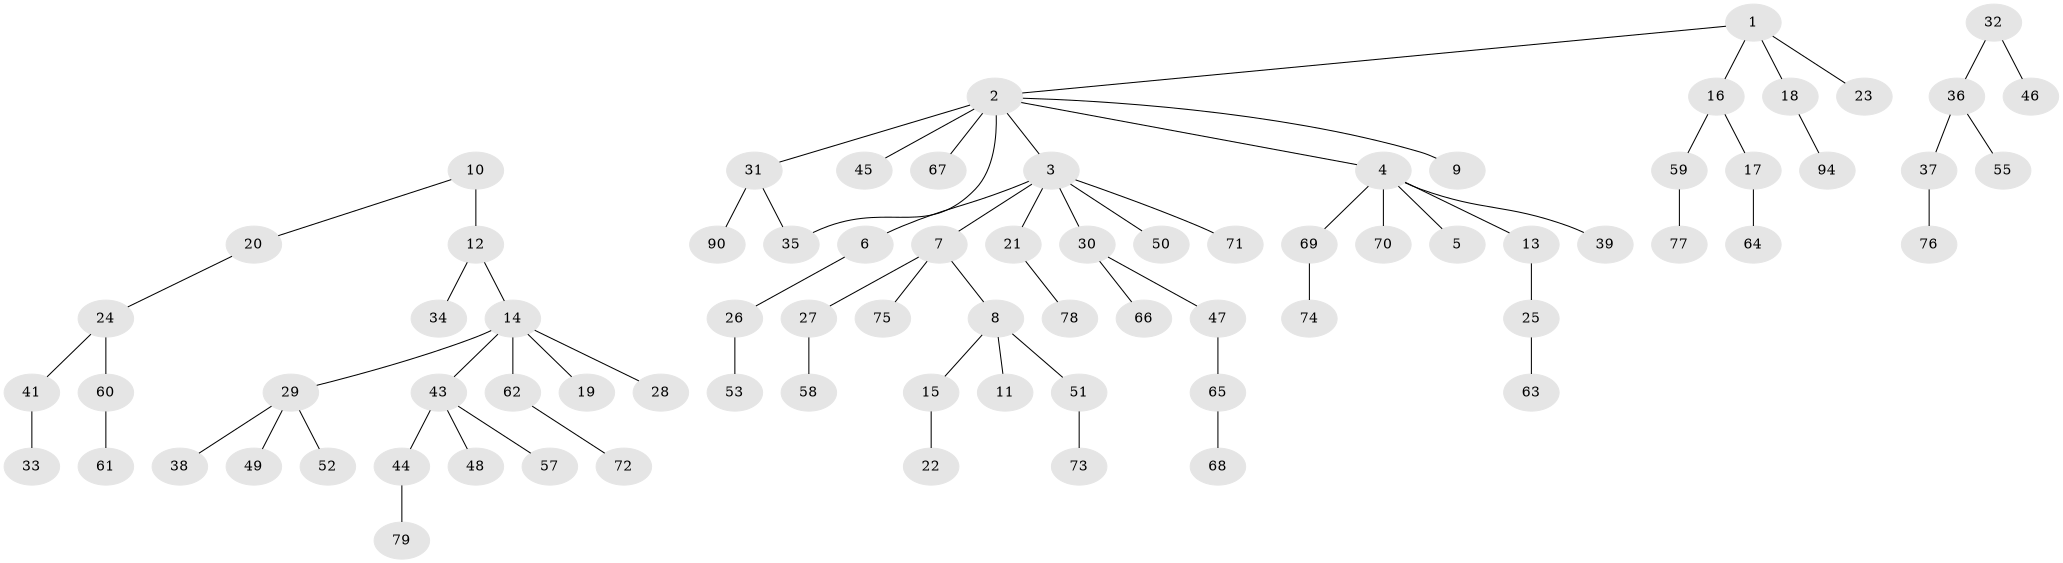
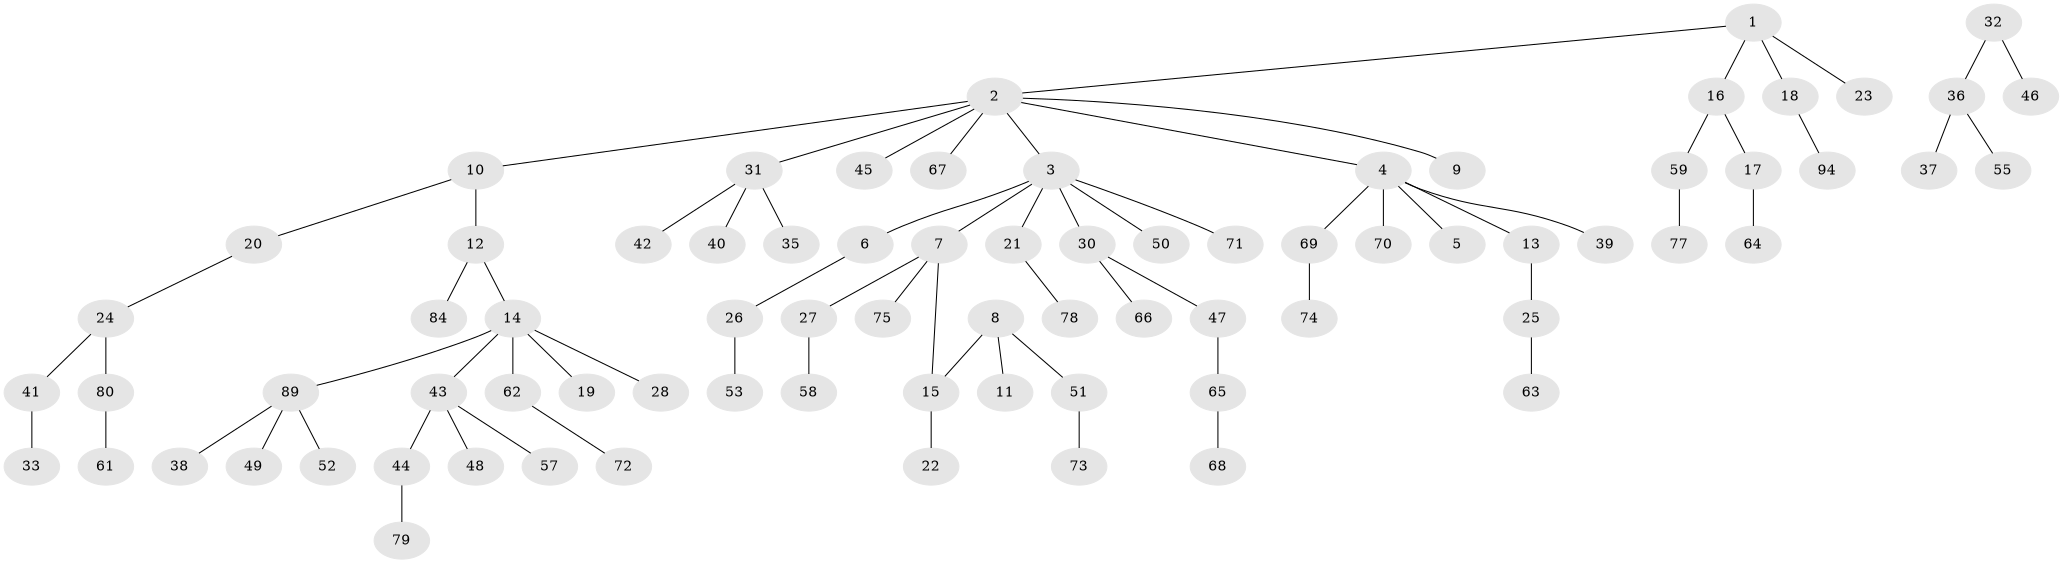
edge "2" -- "35": now "2" -- "10"
node "42": added
node "90": label "90" -> "40"
node "76": removed
edge "7" -- "8": now "7" -- "15"
node "34": label "34" -> "84"
node "60": label "60" -> "80"
node "29": label "29" -> "89"
